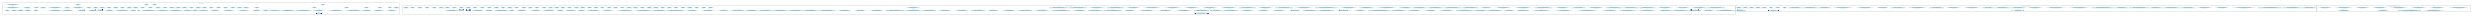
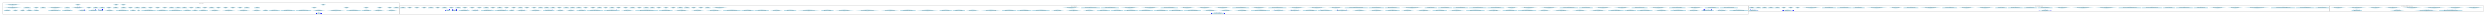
node "Biblioteca.CriarDESCND": added
